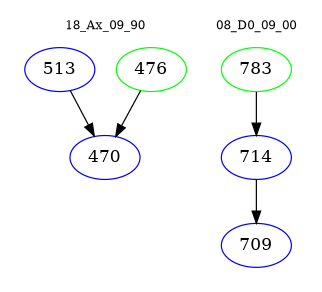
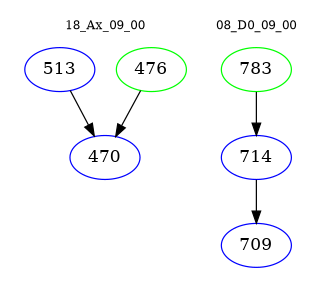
cluster "18_Ax_09_90": label "18_Ax_09_90" -> "18_Ax_09_00"
